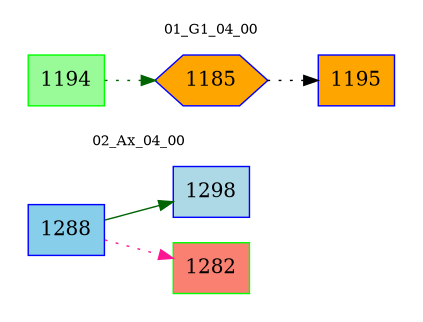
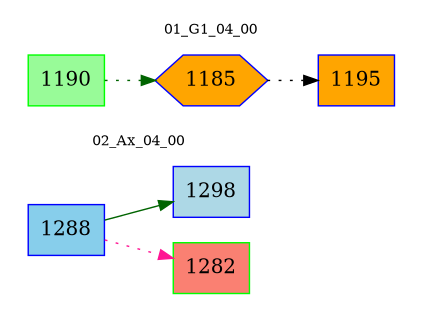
node "1194": label "1194" -> "1190"
